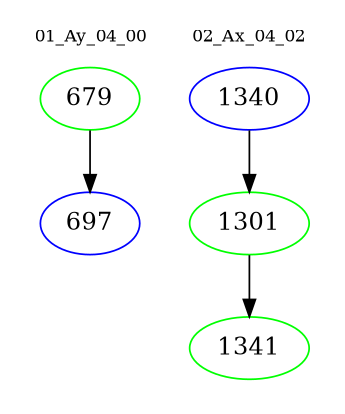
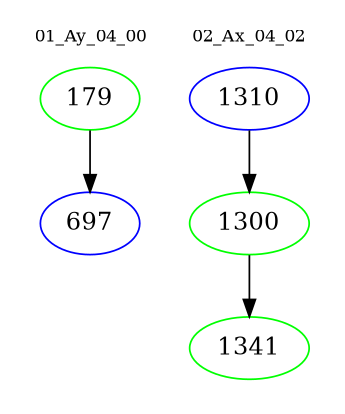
node "679": label "679" -> "179"
node "1340": label "1340" -> "1310"
node "1301": label "1301" -> "1300"
